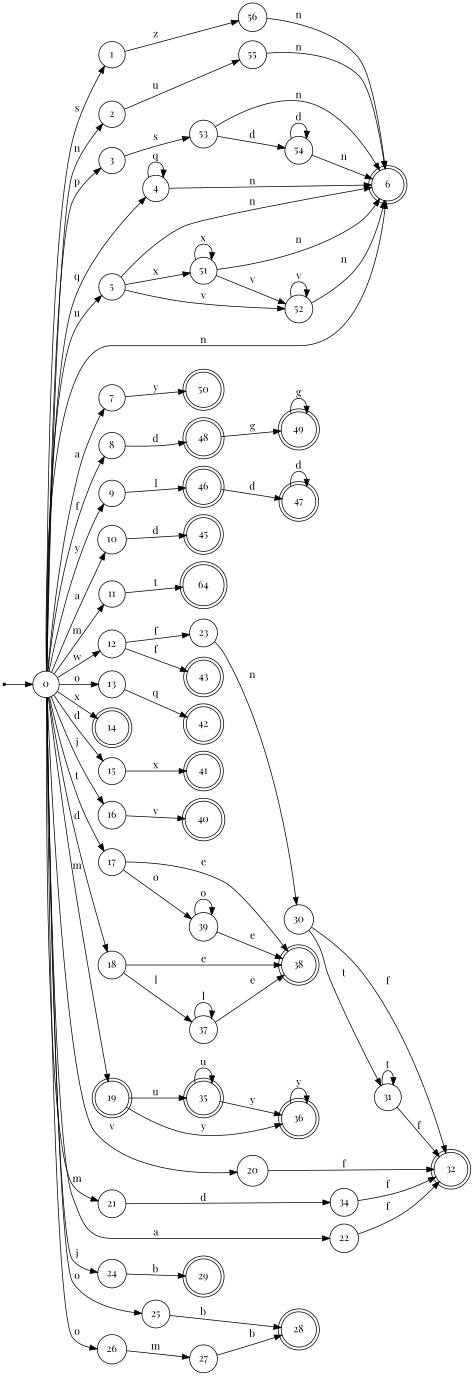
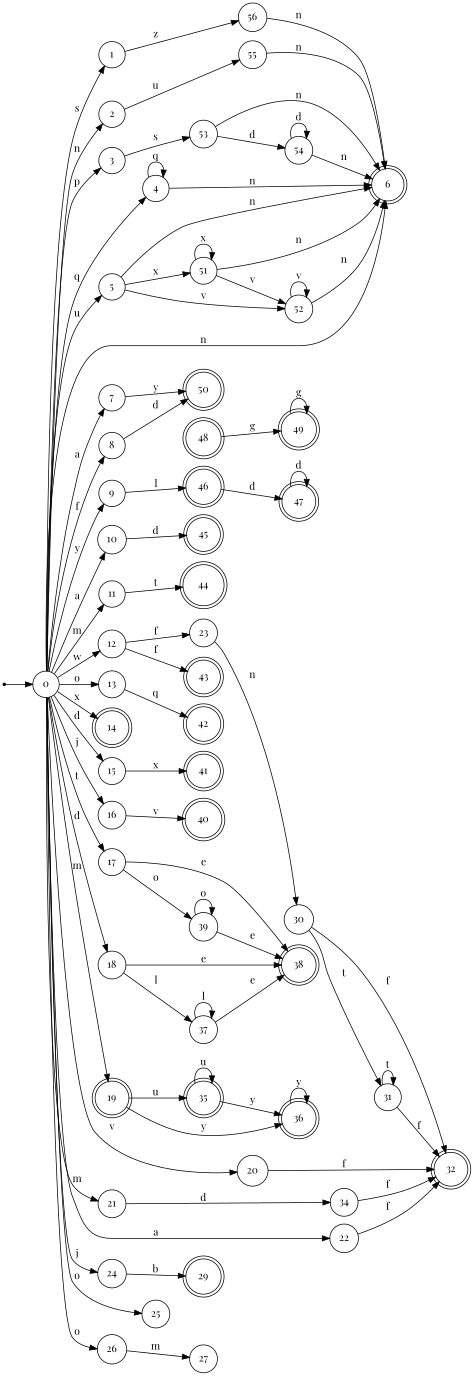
edge "8" -> "48": now "8" -> "50"
node "64": label "64" -> "44"
node "28": removed
